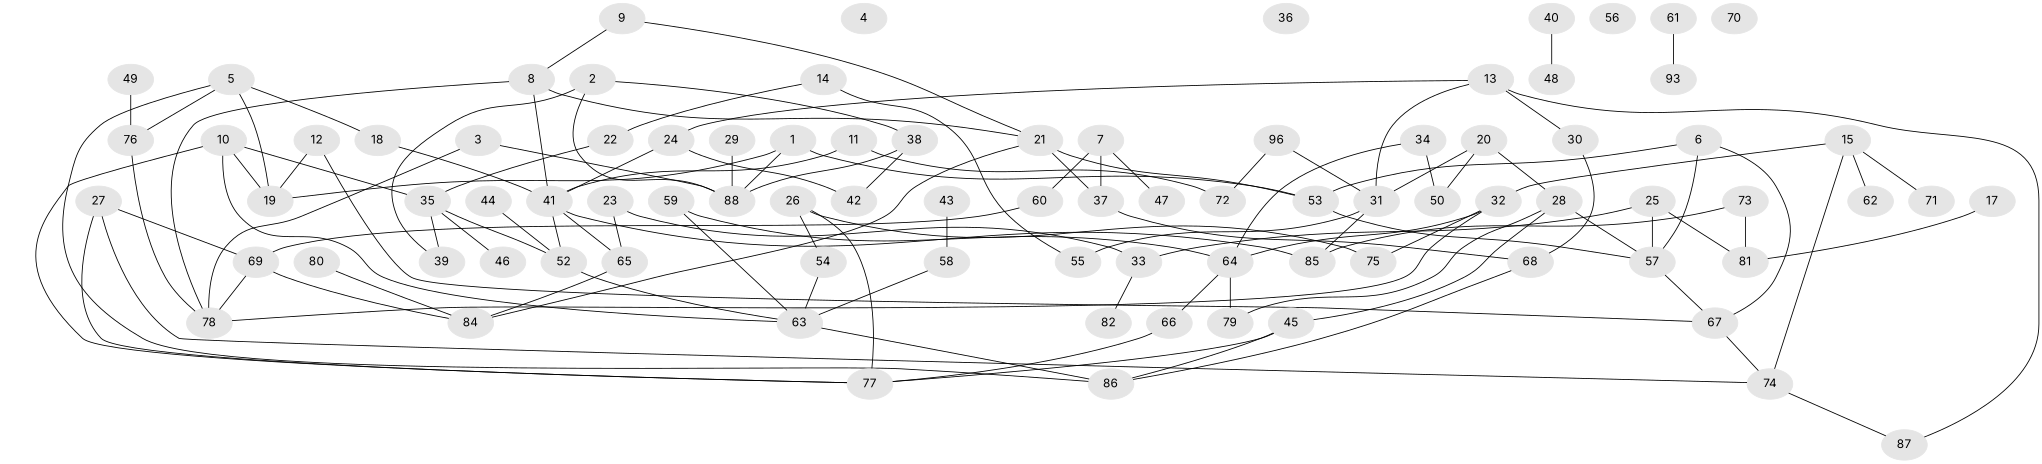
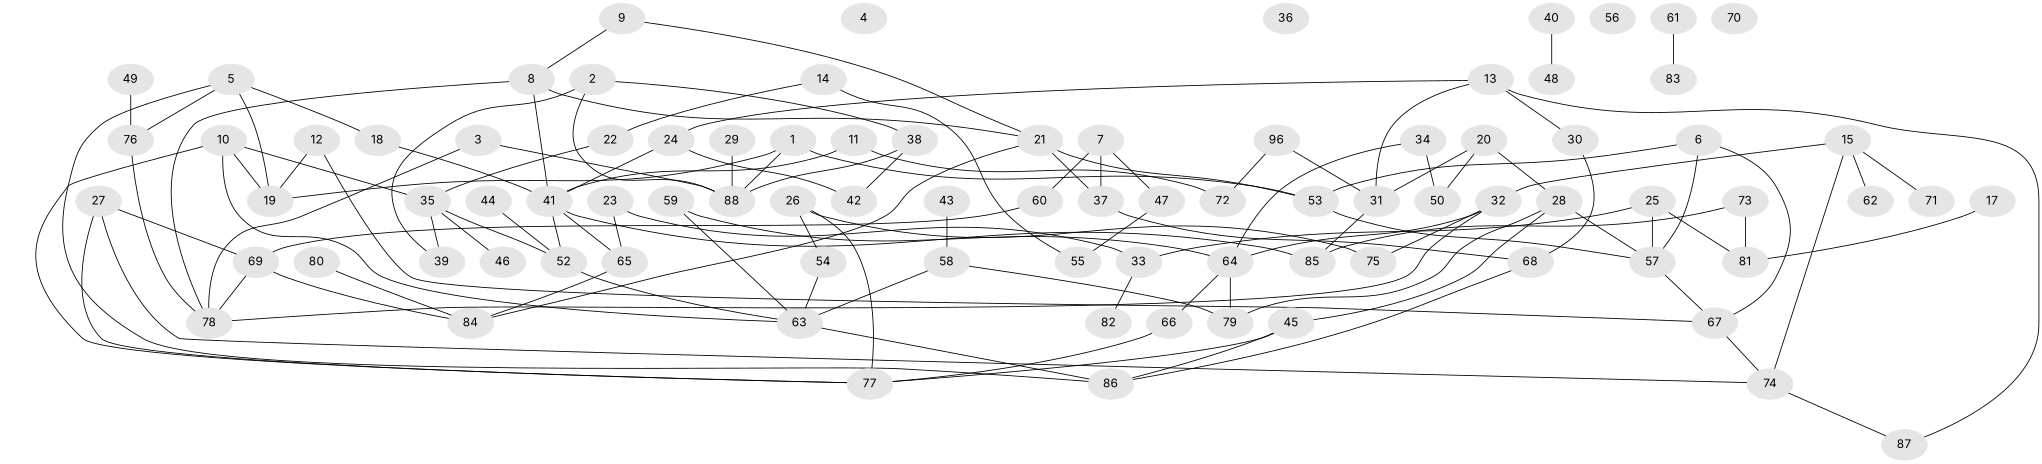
node "93": label "93" -> "83"
edge "31" -- "55": now "47" -- "55"
edge "58" -- "79": added
